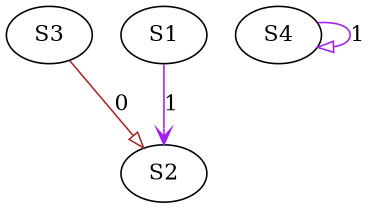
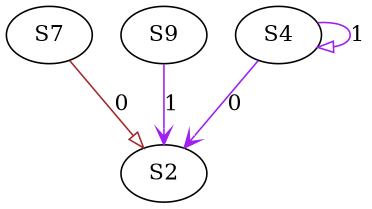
node "S3": label "S3" -> "S7"
node "S1": label "S1" -> "S9"
edge "S4" -> "S2": added, label "0"
